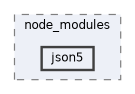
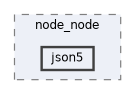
cluster "node_modules": label "node_modules" -> "node_node"
